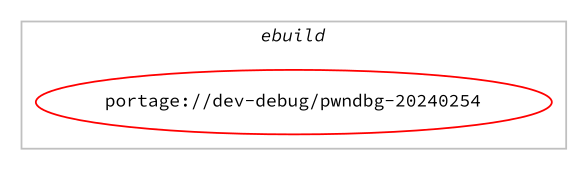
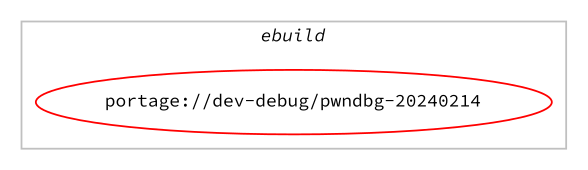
node "portage://dev-debug/pwndbg-20240254": label "portage://dev-debug/pwndbg-20240254" -> "portage://dev-debug/pwndbg-20240214"
